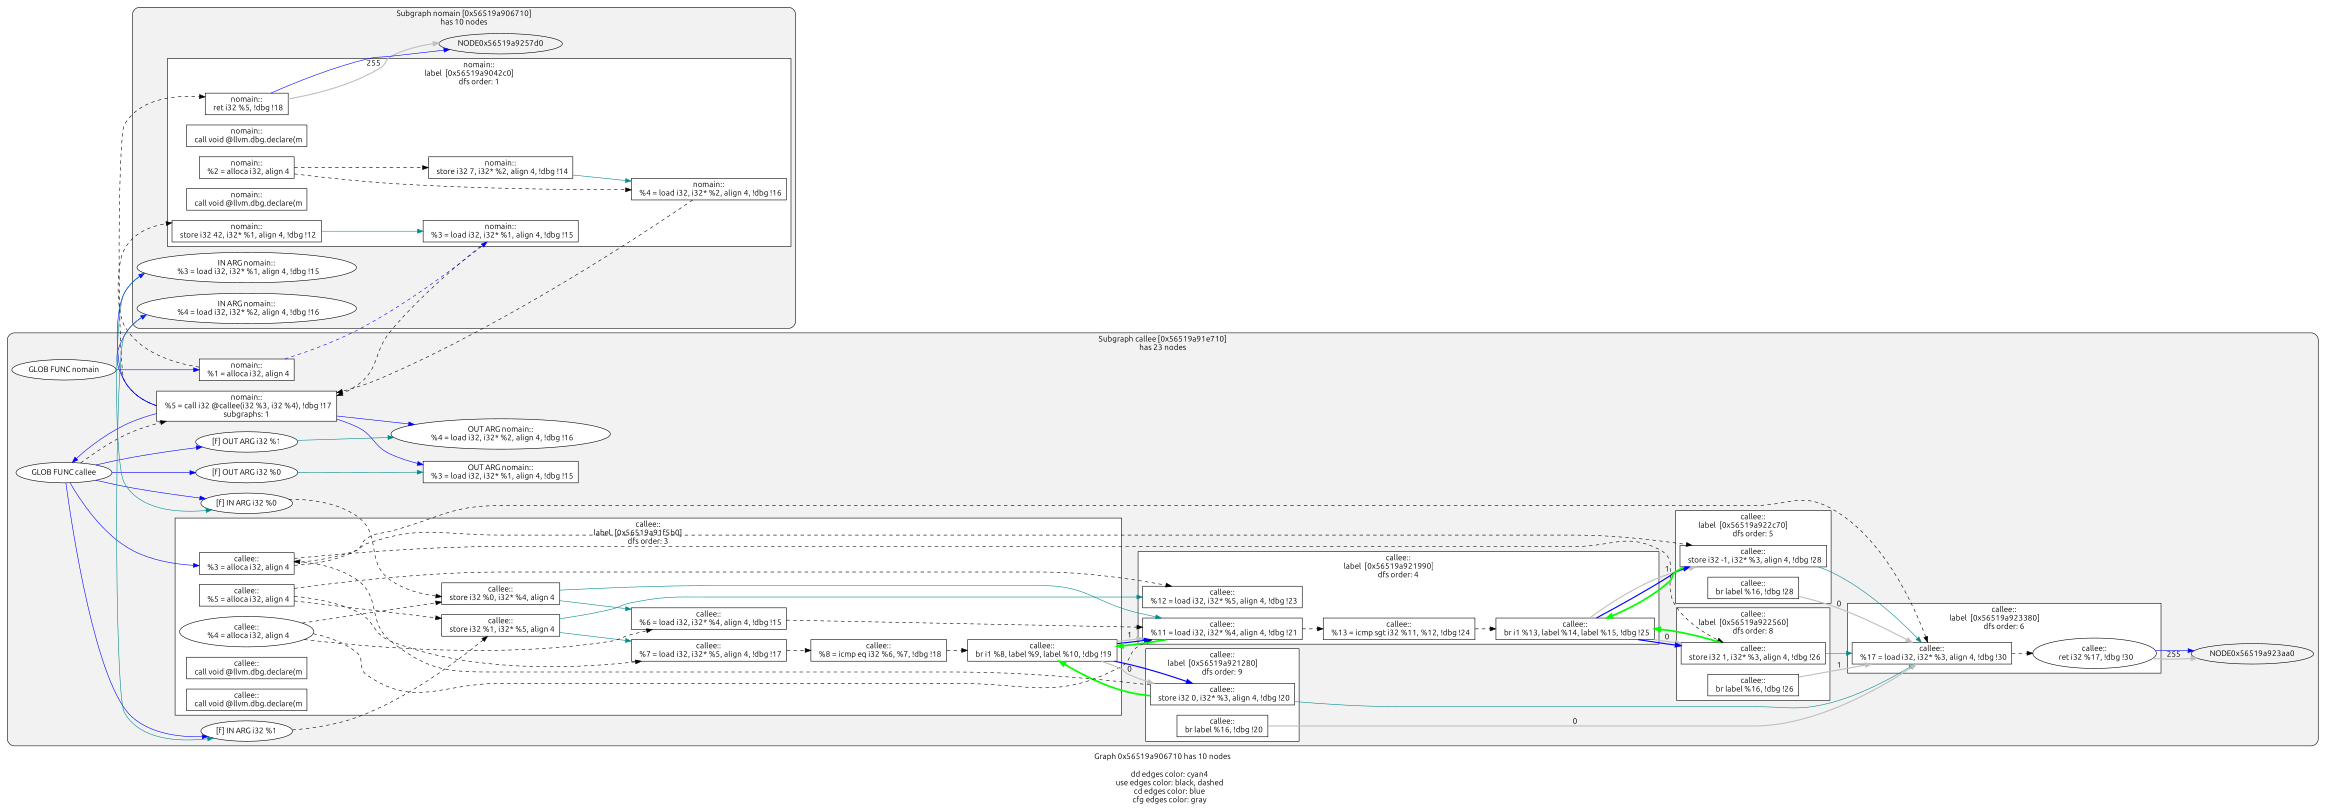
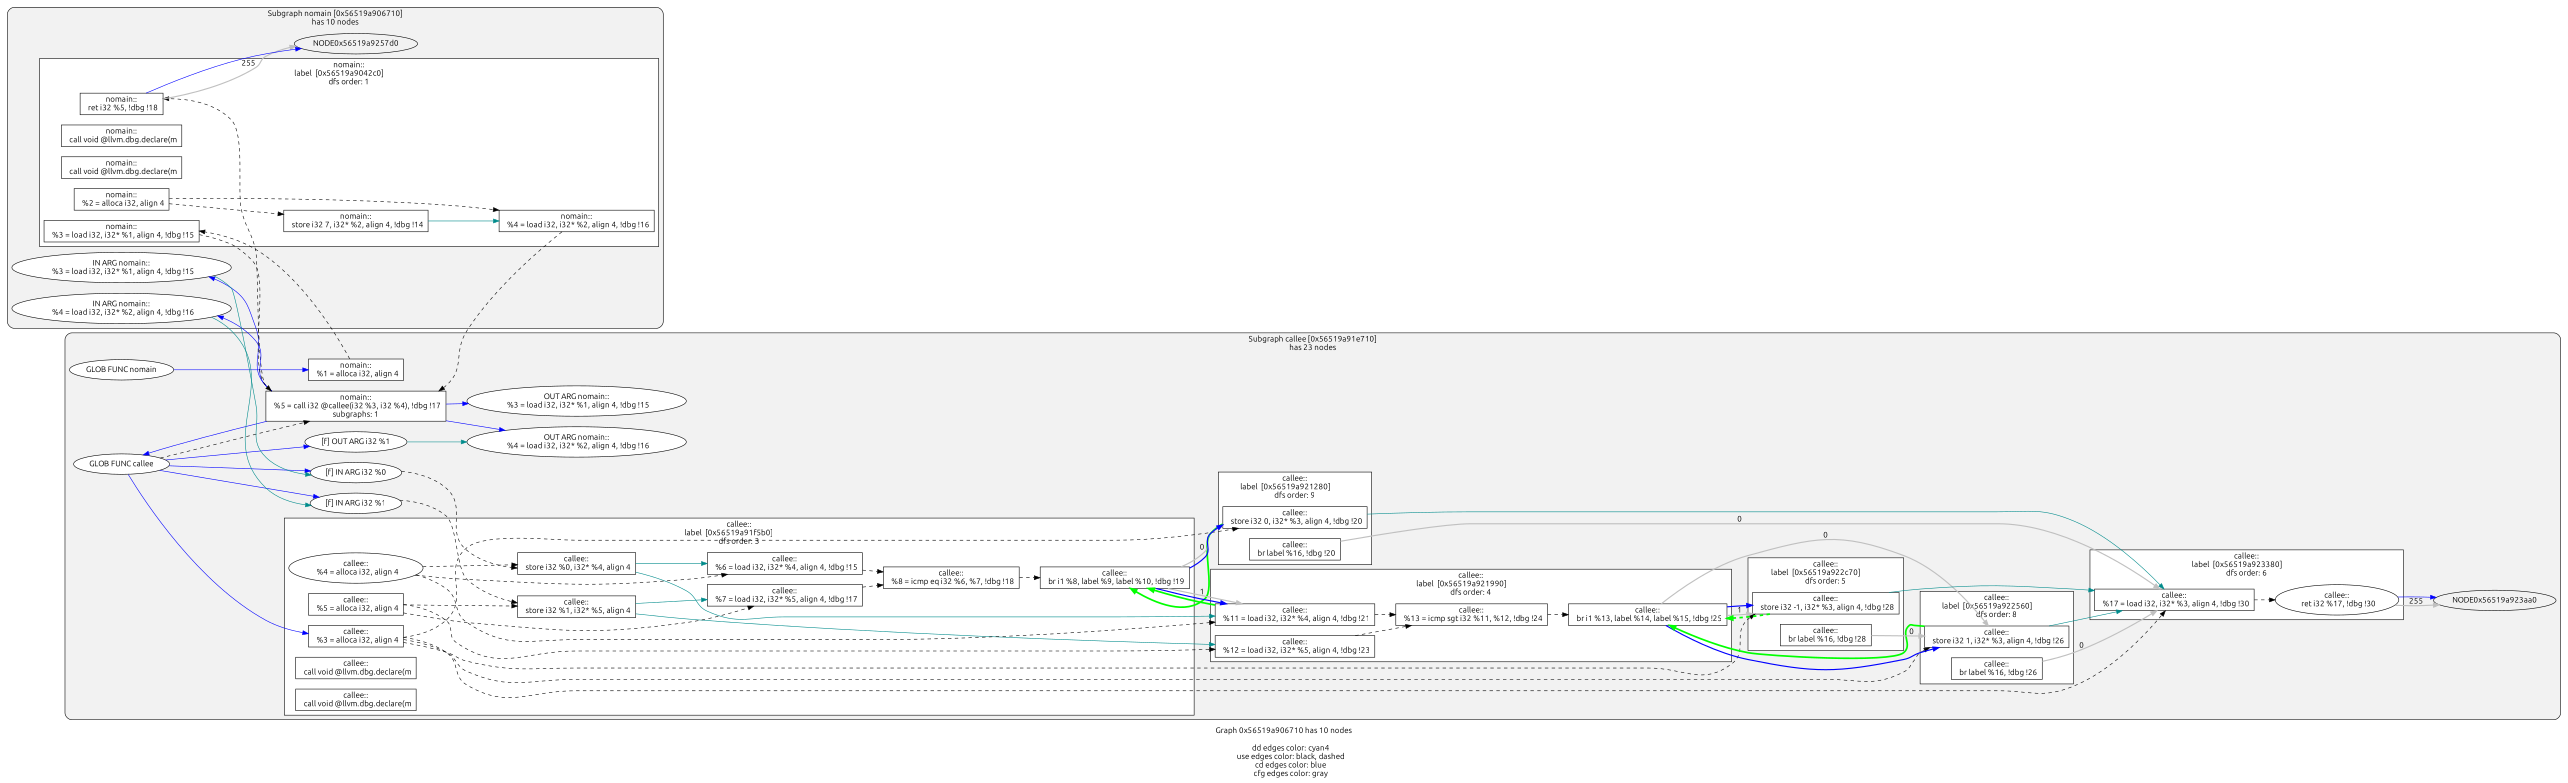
node "nomain:: store i32 42, i32* %1, align 4, !dbg !12": removed
edge "nomain:: %1 = alloca i32, align 4" -> "nomain:: %3 = load i32, i32* %1, align 4, !dbg !15": color blue -> black
node "OUT ARG nomain:: %3 = load i32, i32* %1, align 4, !dbg !15": shape box -> ellipse
node "[f] OUT ARG i32 %0": removed
edge "callee:: store i32 -1, i32* %3, align 4, !dbg !28" -> "callee:: br i1 %13, label %14, label %15, !dbg !25": style solid -> dashed
edge "callee:: br label %16, !dbg !28" -> "callee:: %17 = load i32, i32* %3, align 4, !dbg !30": now "callee:: br label %16, !dbg !28" -> "callee:: store i32 1, i32* %3, align 4, !dbg !26"
edge "callee:: %6 = load i32, i32* %4, align 4, !dbg !15" -> "callee:: %11 = load i32, i32* %4, align 4, !dbg !21": now "callee:: %6 = load i32, i32* %4, align 4, !dbg !15" -> "callee:: %8 = icmp eq i32 %6, %7, !dbg !18"
edge "callee:: %12 = load i32, i32* %5, align 4, !dbg !23" -> "callee:: %13 = icmp sgt i32 %11, %12, !dbg !24": added
edge "callee:: br label %16, !dbg !26" -> "callee:: %17 = load i32, i32* %3, align 4, !dbg !30": label "1" -> "0"
edge "callee:: store i32 0, i32* %3, align 4, !dbg !20" -> "callee:: %3 = alloca i32, align 4": reversed
